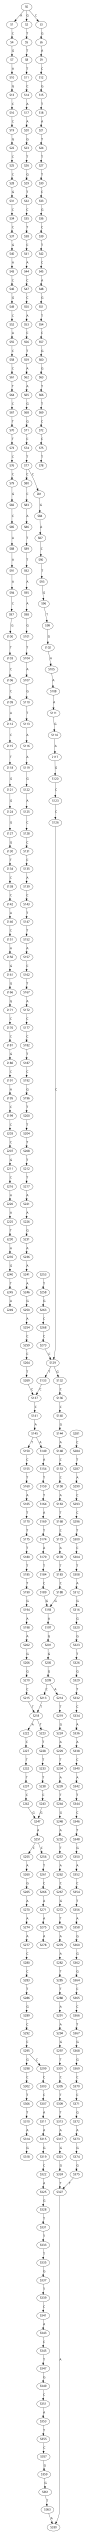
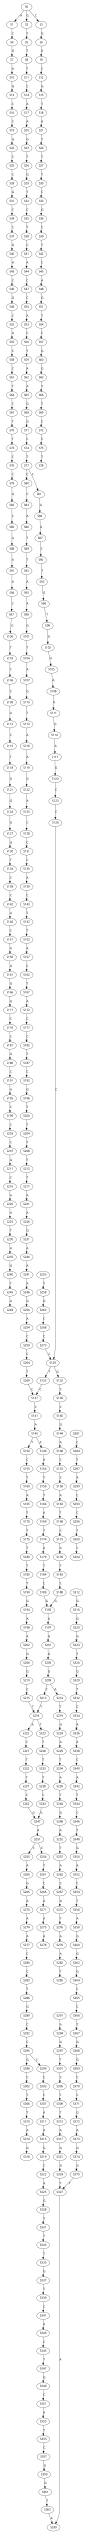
node "S308": removed
node "S288": removed
